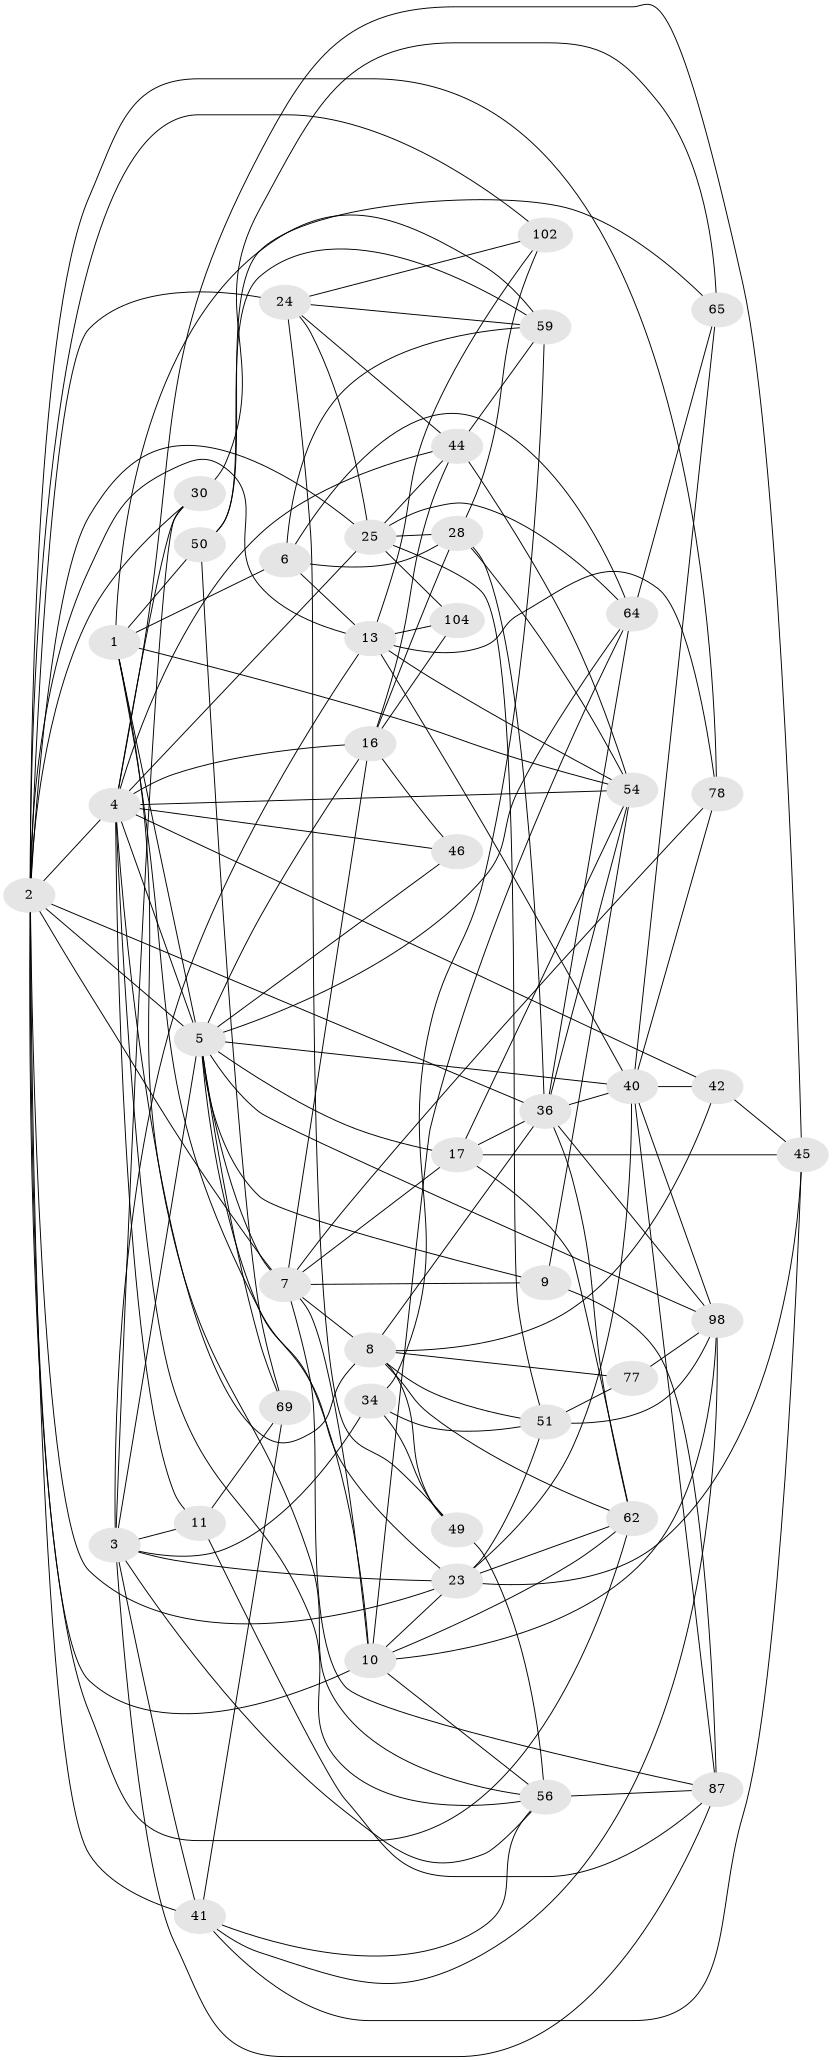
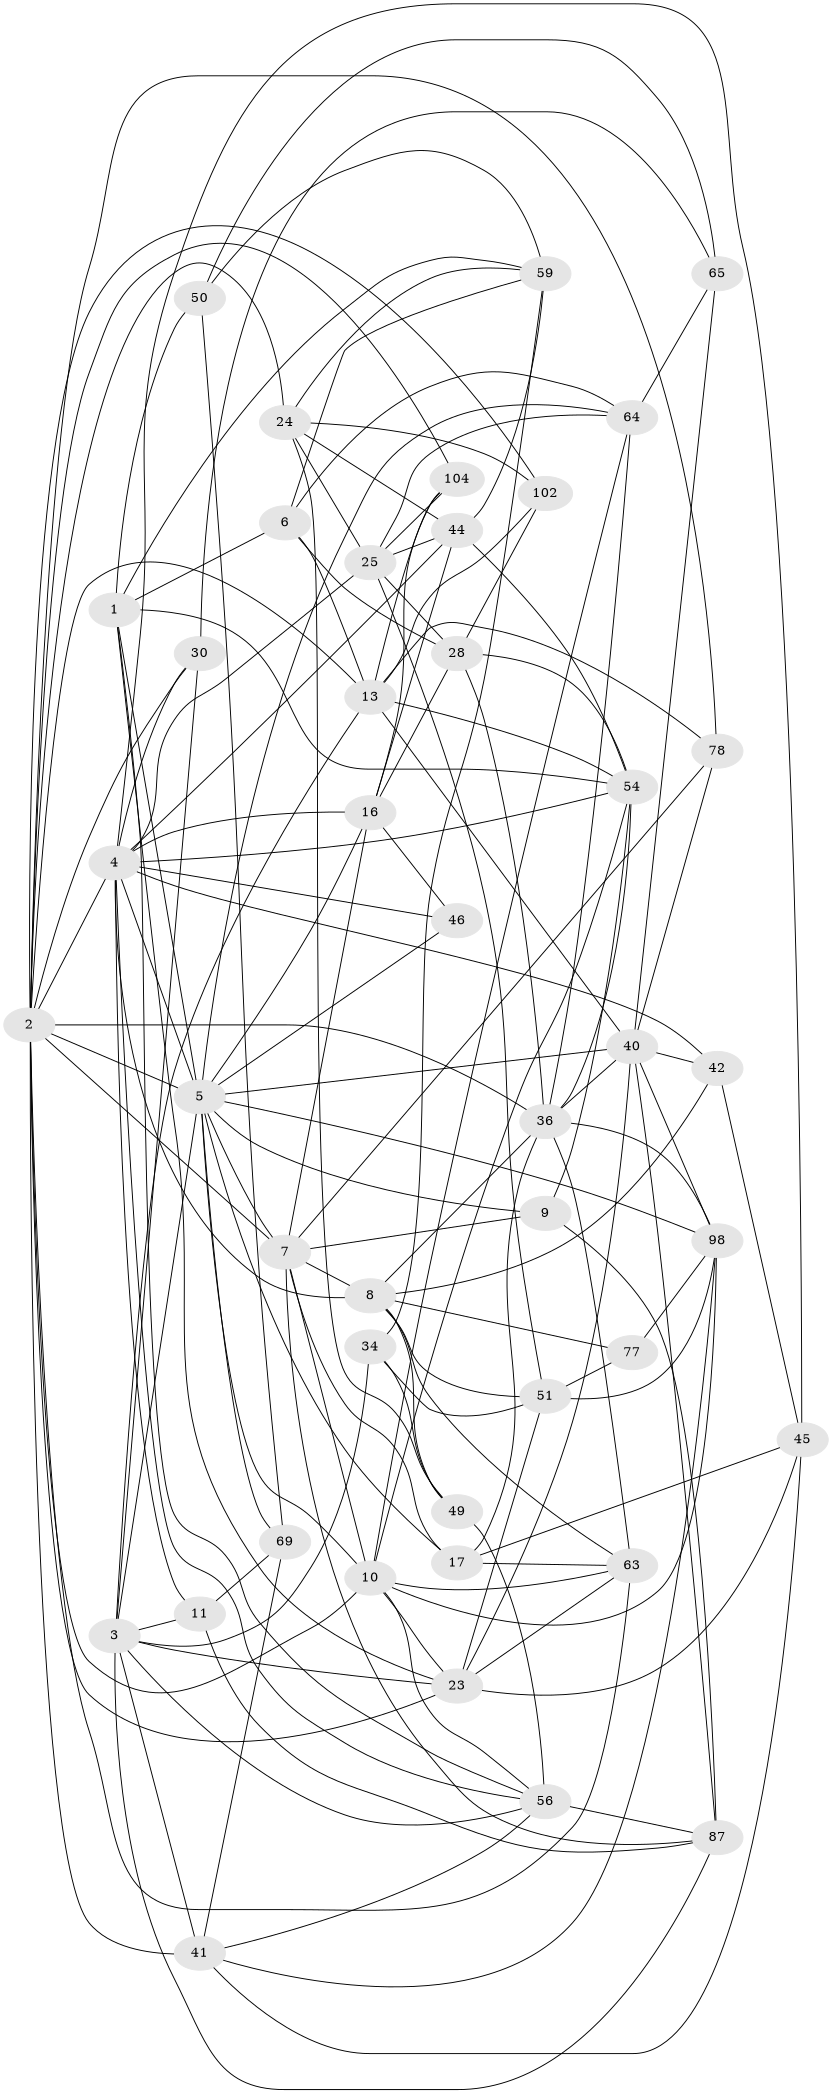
edge "25" -- "2": now "104" -- "2"
edge "54" -- "17": now "54" -- "10"
node "62": label "62" -> "63"
